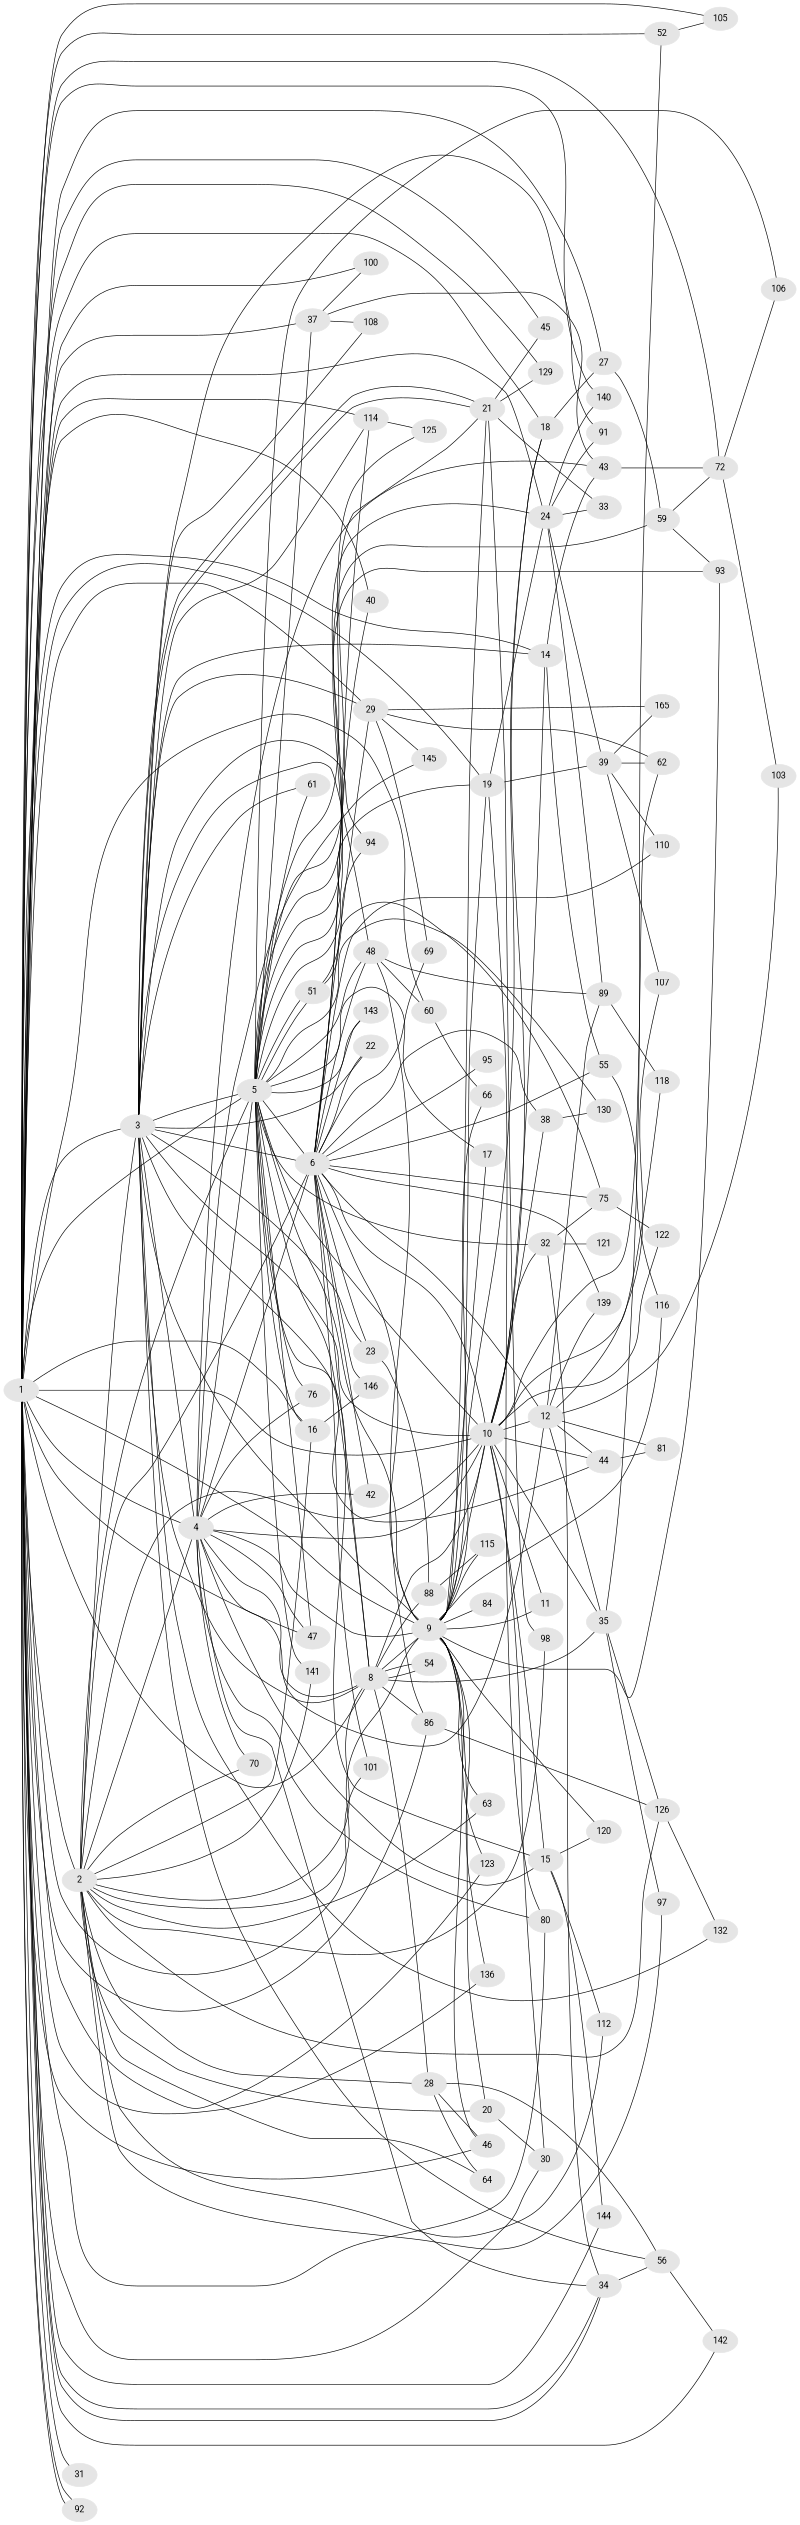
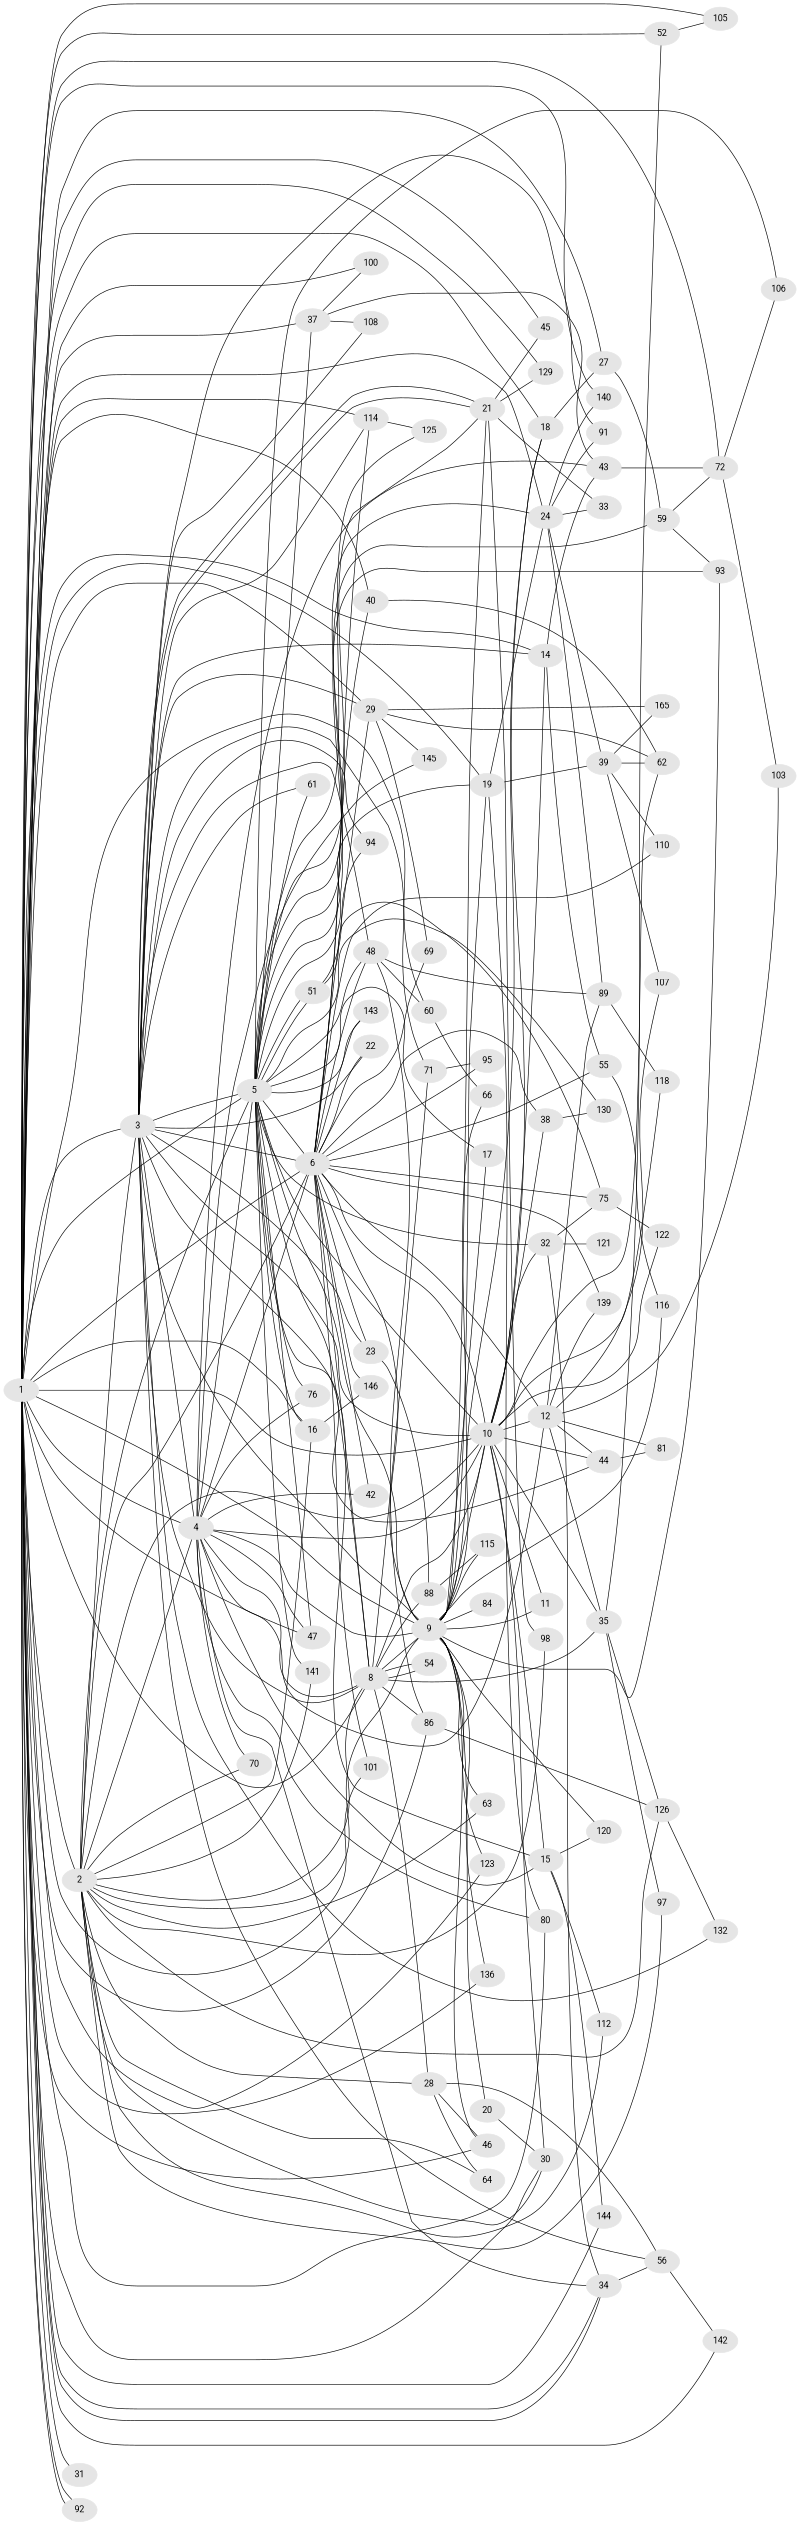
edge "40" -- "62": added
node "71": added
edge "6" -- "1": added
edge "2" -- "20": now "2" -- "30"
